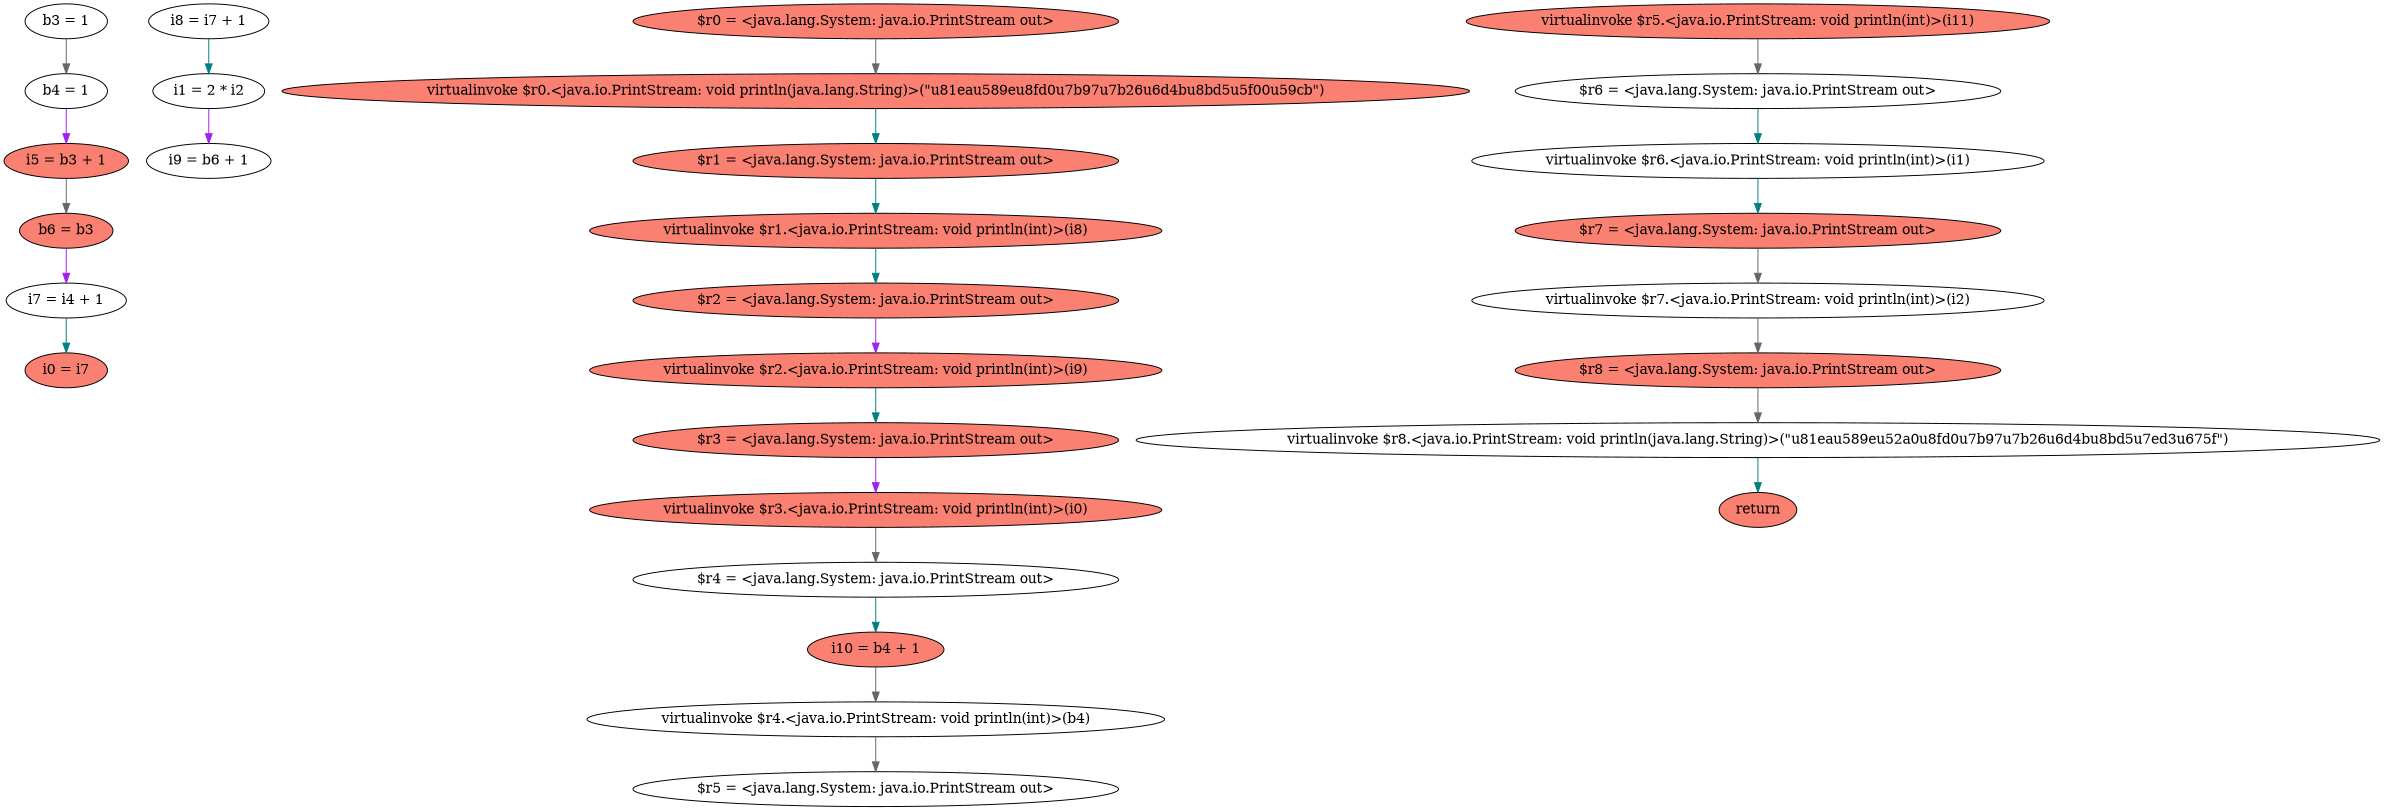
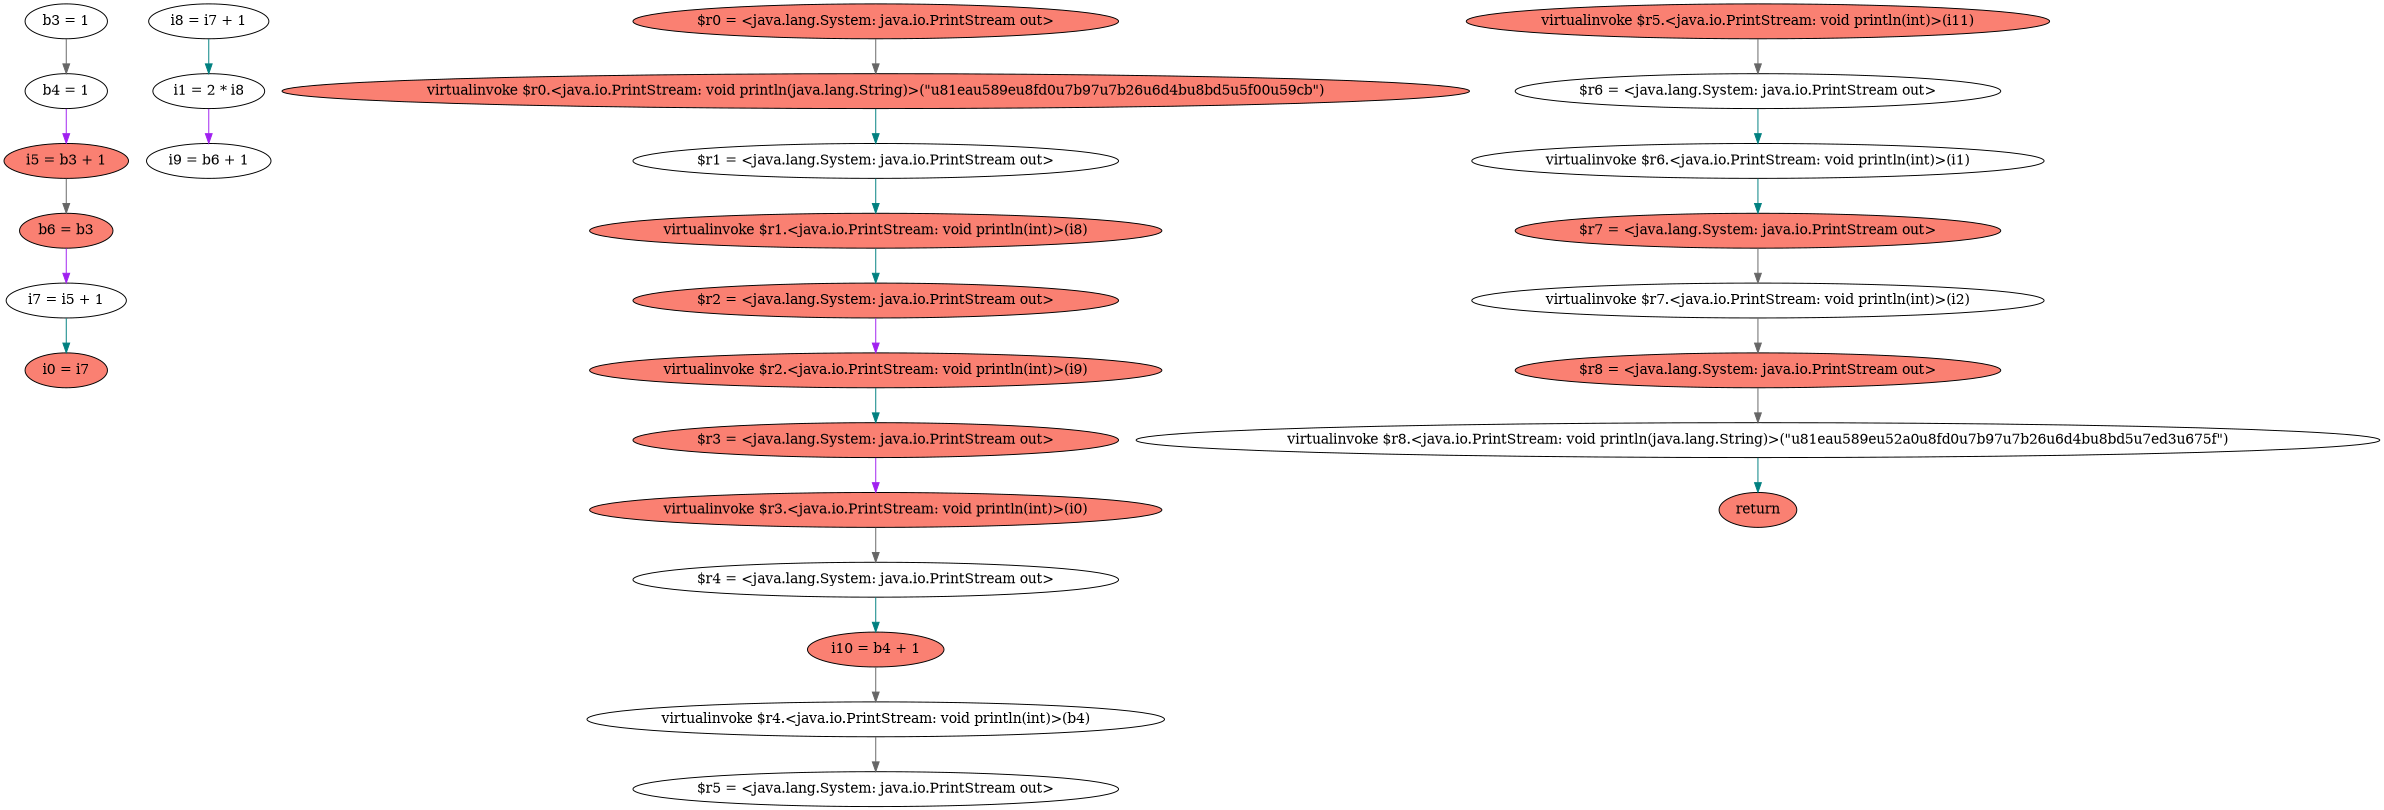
node "i1 = 2 * i2": label "i1 = 2 * i2" -> "i1 = 2 * i8"
node "$r1 = <java.lang.System: java.io.PrintStream out>": fillcolor salmon -> white
node "i7 = i4 + 1": label "i7 = i4 + 1" -> "i7 = i5 + 1"
